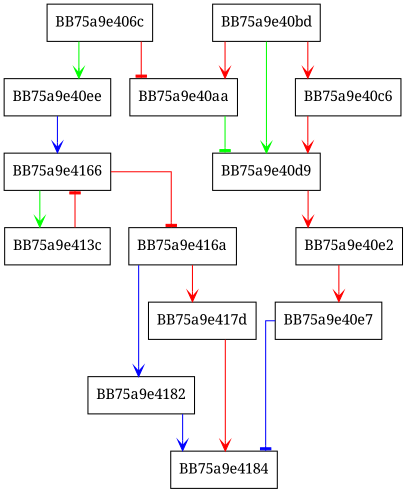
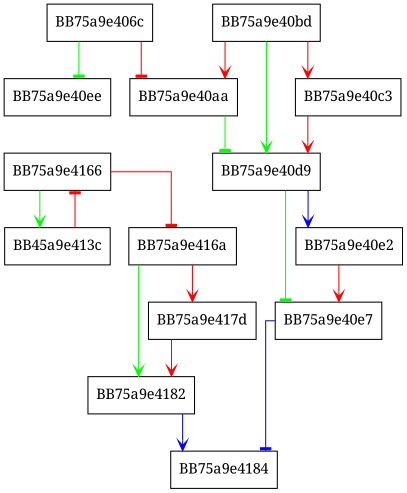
edge "BB75a9e406c" -> "BB75a9e40ee": arrowhead vee -> tee
node "BB75a9e40c6": label "BB75a9e40c6" -> "BB75a9e40c3"
edge "BB75a9e40ee" -> "BB75a9e4166": removed
edge "BB75a9e40d9" -> "BB75a9e40e2": color red -> blue
edge "BB75a9e40d9" -> "BB75a9e40e7": added
node "BB75a9e413c": label "BB75a9e413c" -> "BB45a9e413c"
edge "BB75a9e416a" -> "BB75a9e4182": color blue -> green
edge "BB75a9e417d" -> "BB75a9e4184": now "BB75a9e417d" -> "BB75a9e4182"
